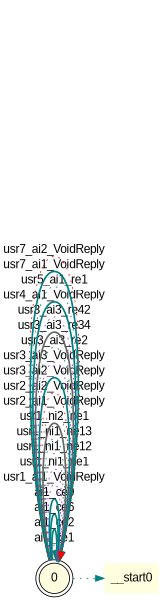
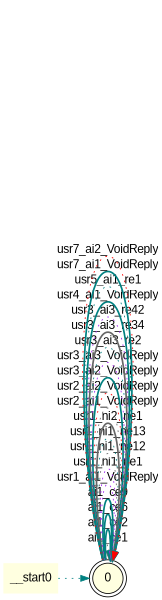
edge "0" -> "__start0": reversed
